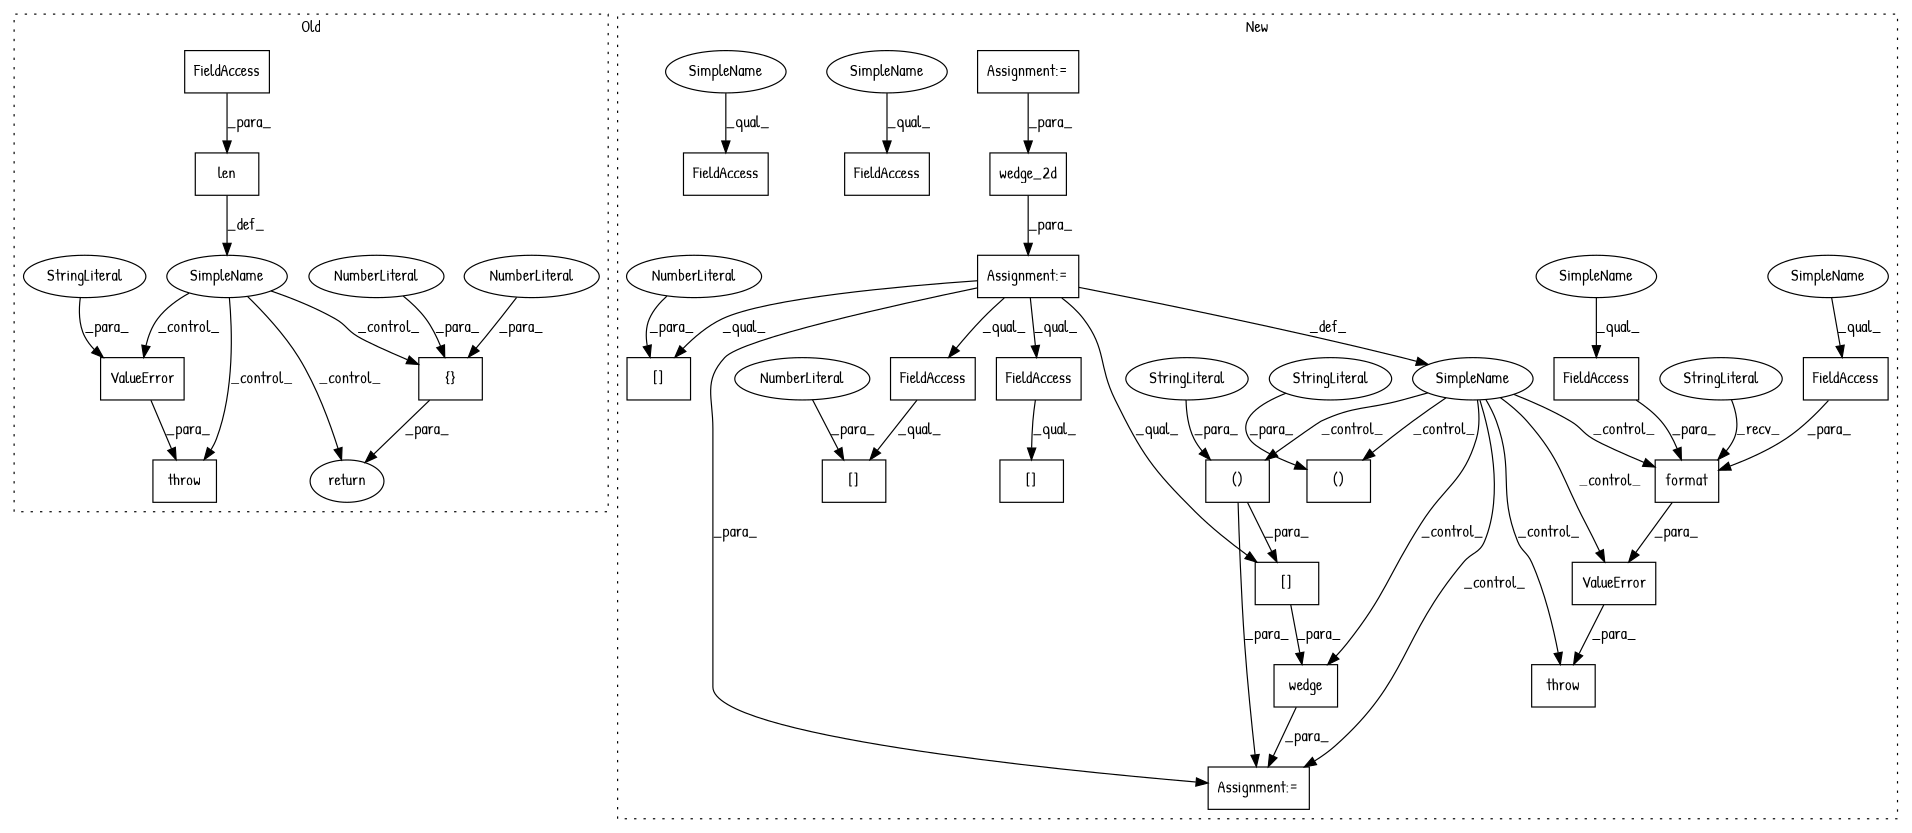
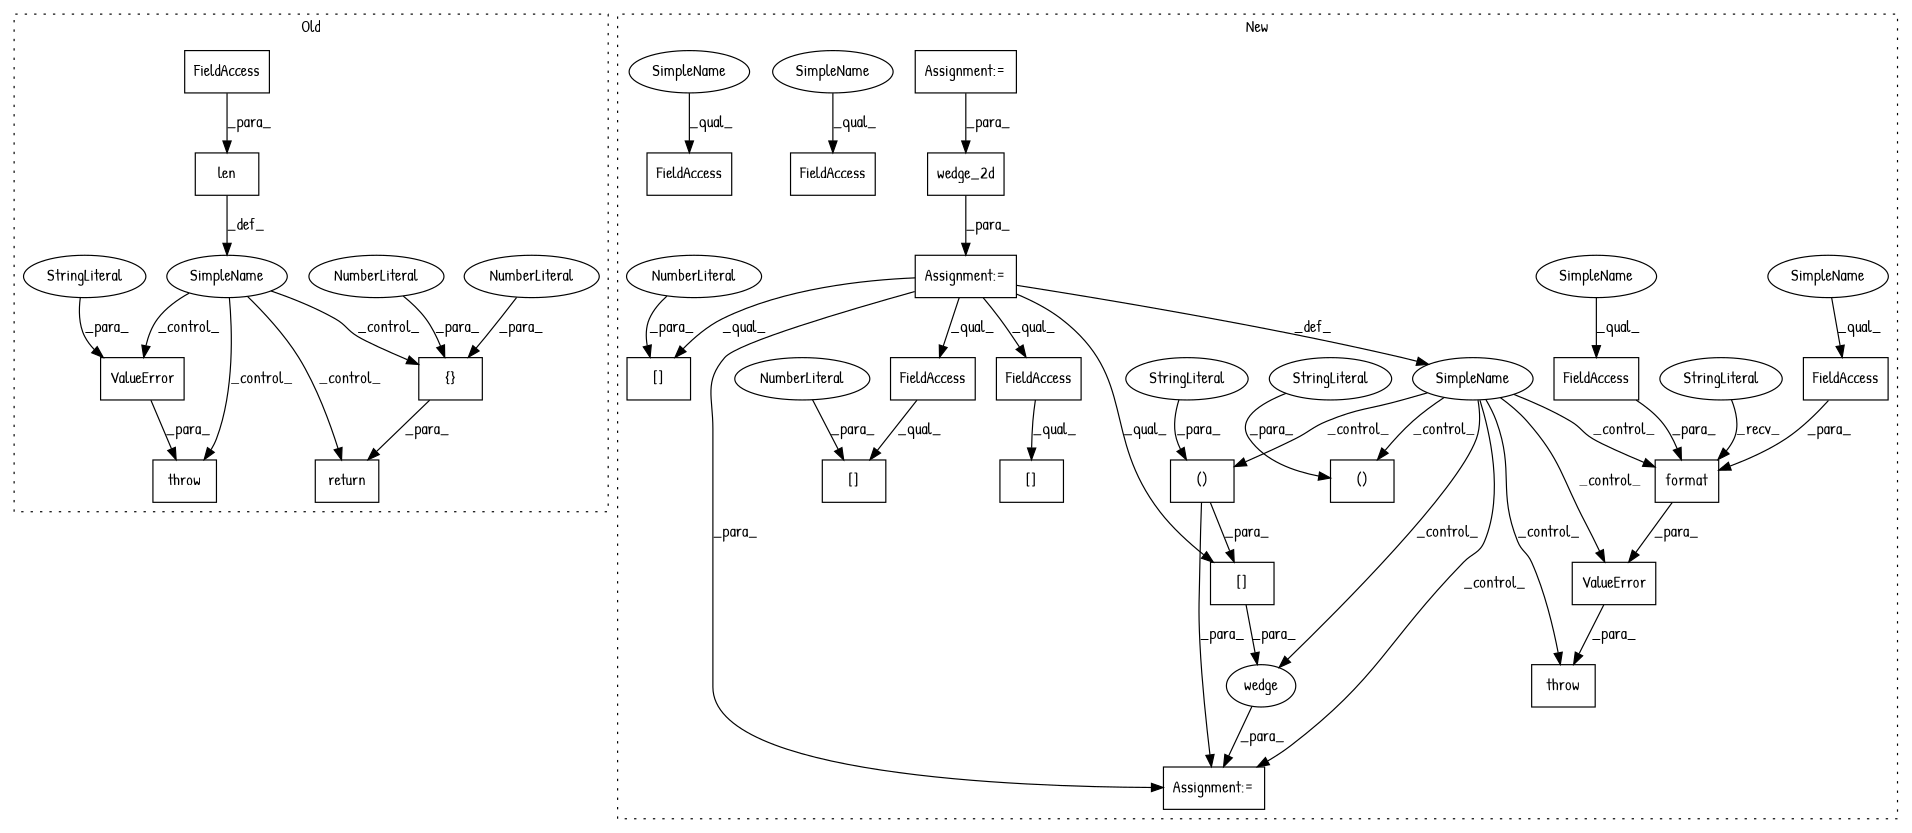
node "return": shape ellipse -> box
node "wedge": shape box -> ellipse
